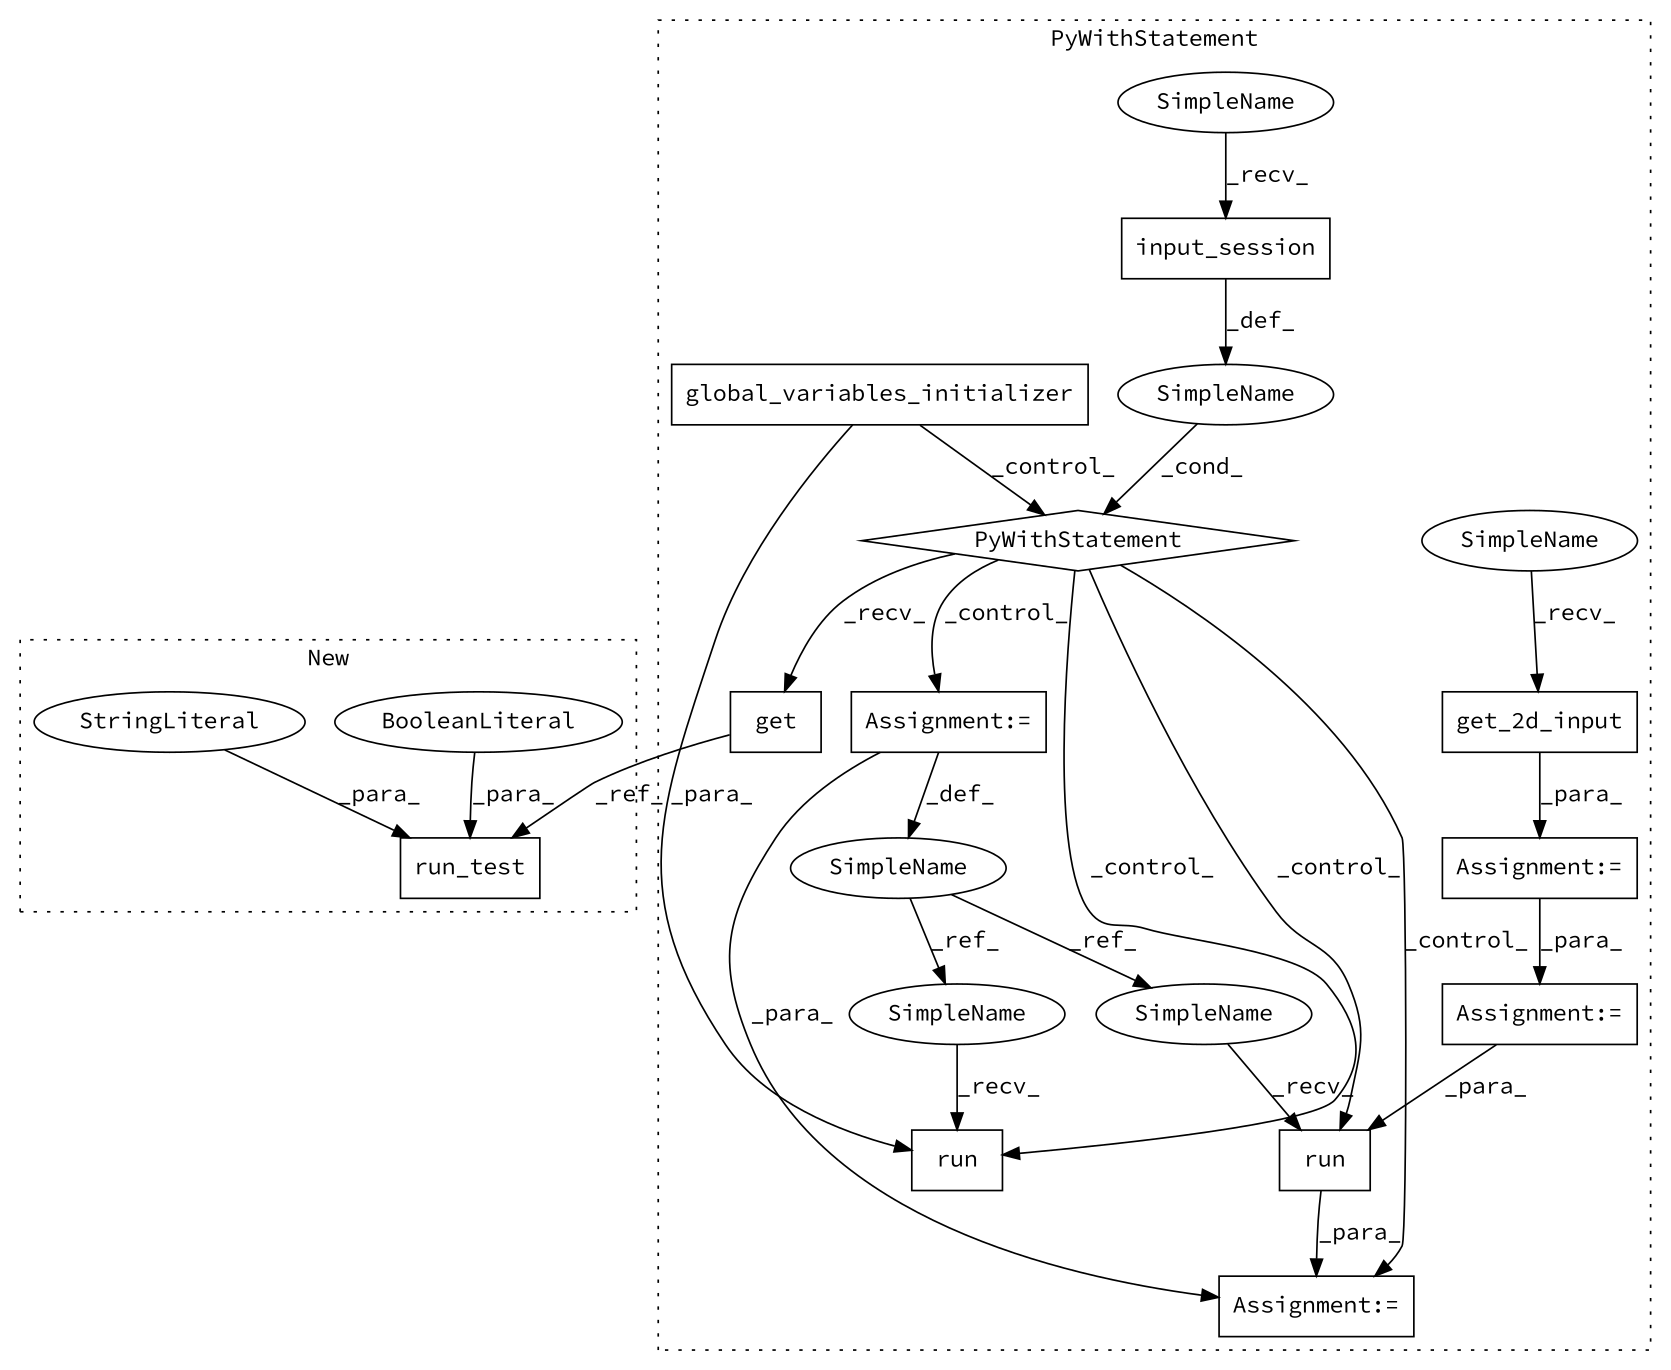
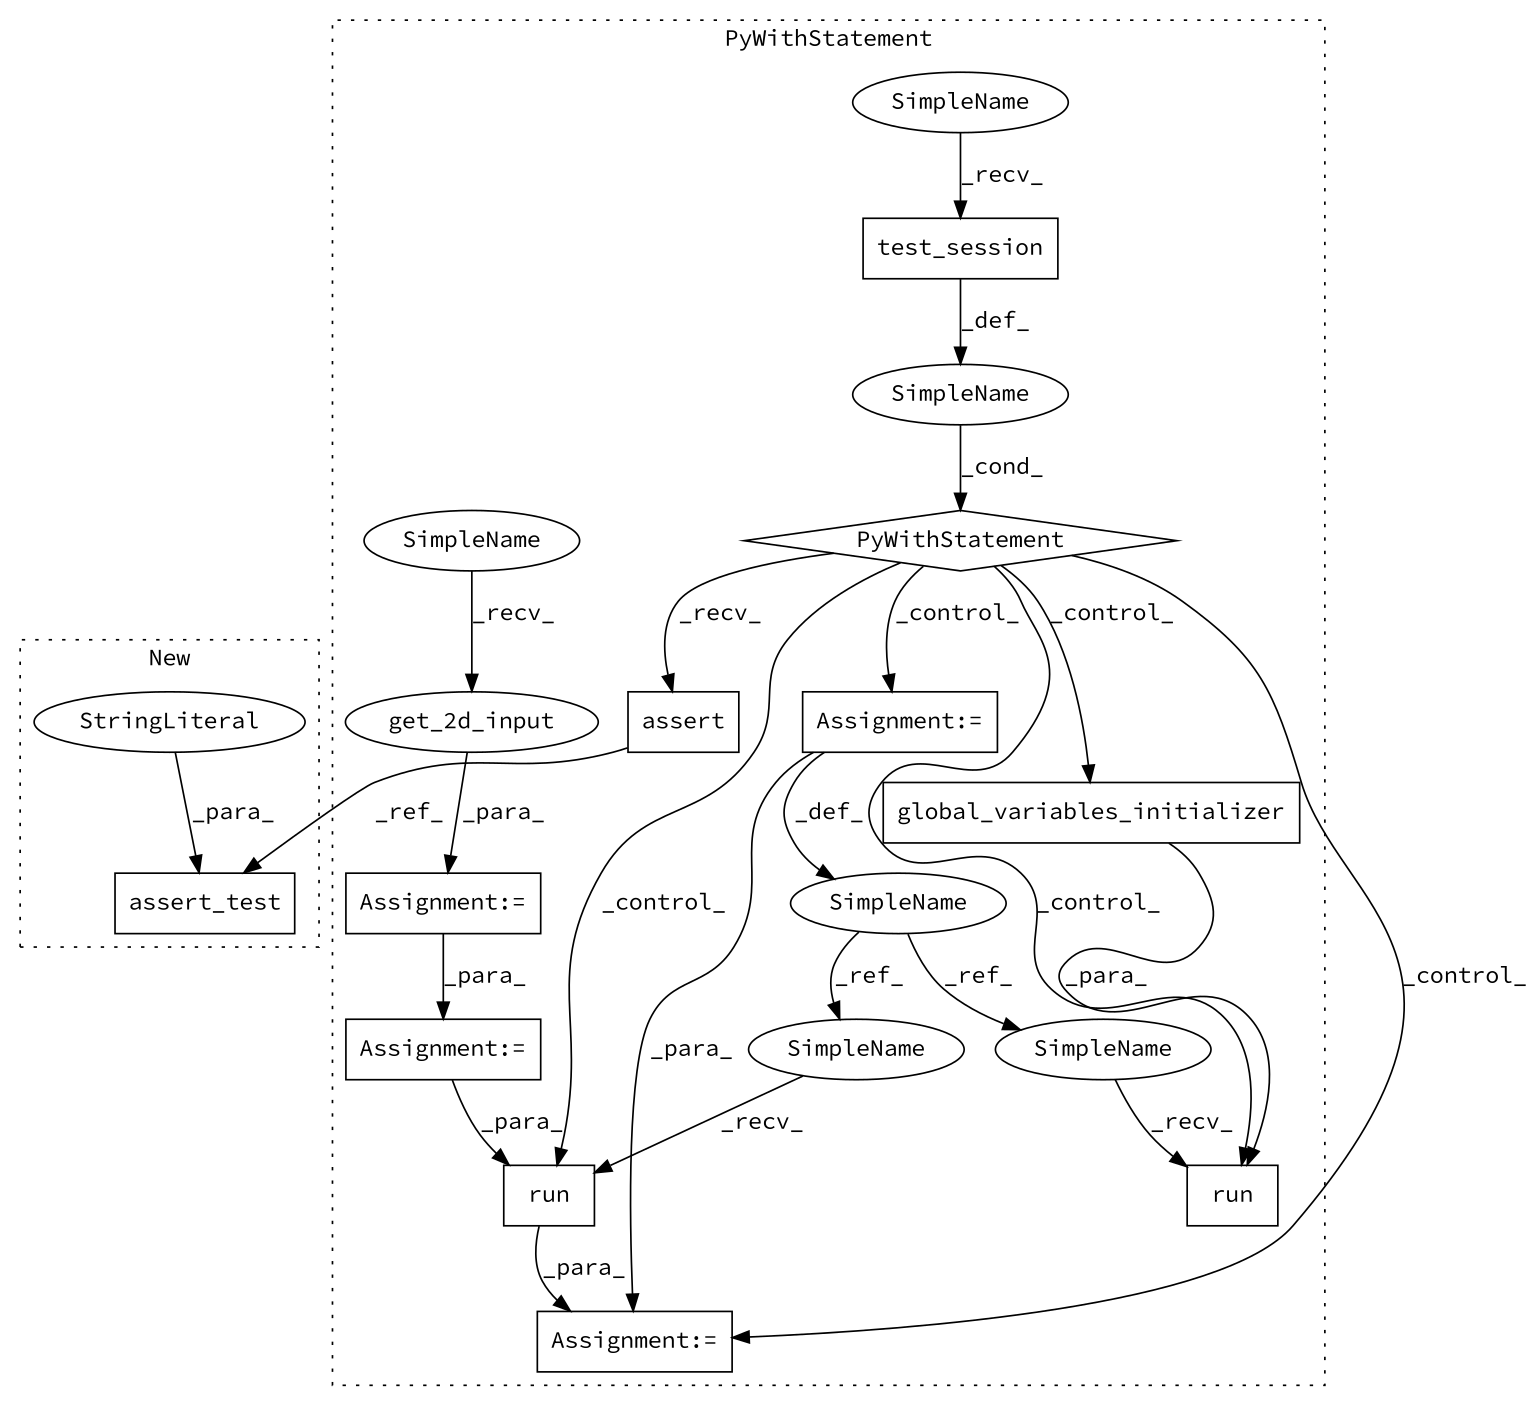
node "input_session": label "input_session" -> "test_session"
edge "global_variables_initializer" -> "PyWithStatement": reversed
node "BooleanLiteral": removed
node "get": label "get" -> "assert"
node "get_2d_input": shape box -> ellipse
node "run_test": label "run_test" -> "assert_test"
